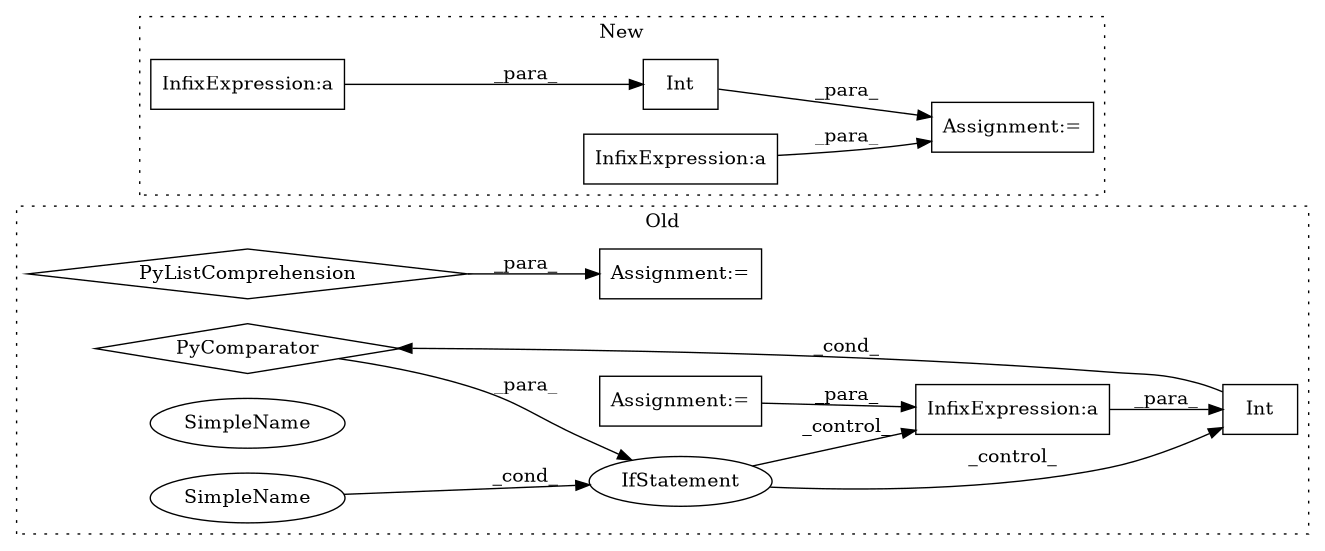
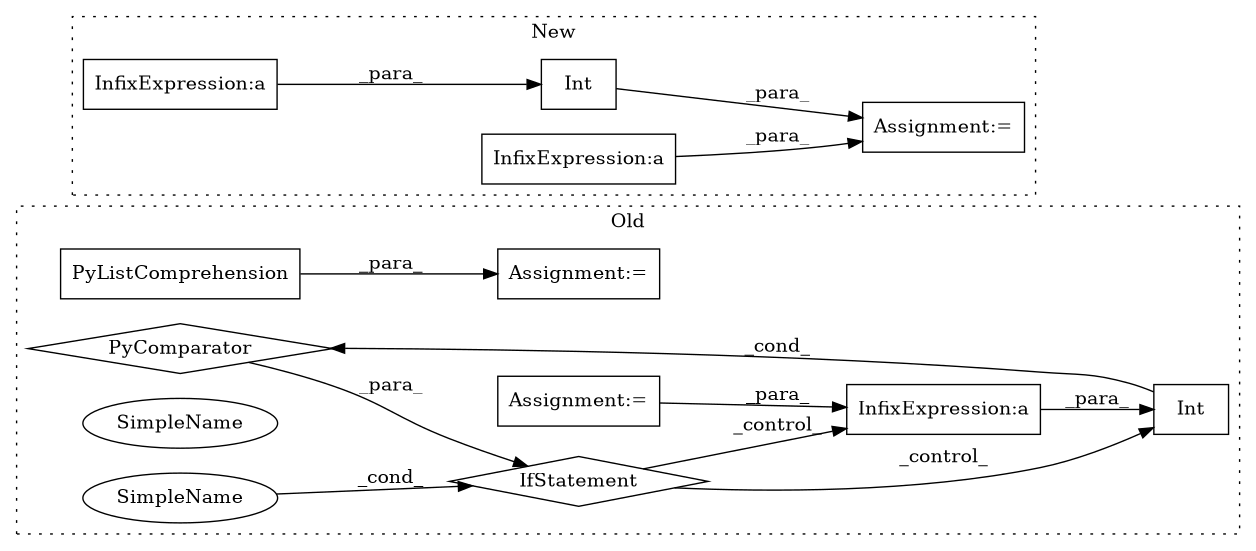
node "PyListComprehension": shape diamond -> box
node "IfStatement": shape ellipse -> diamond
